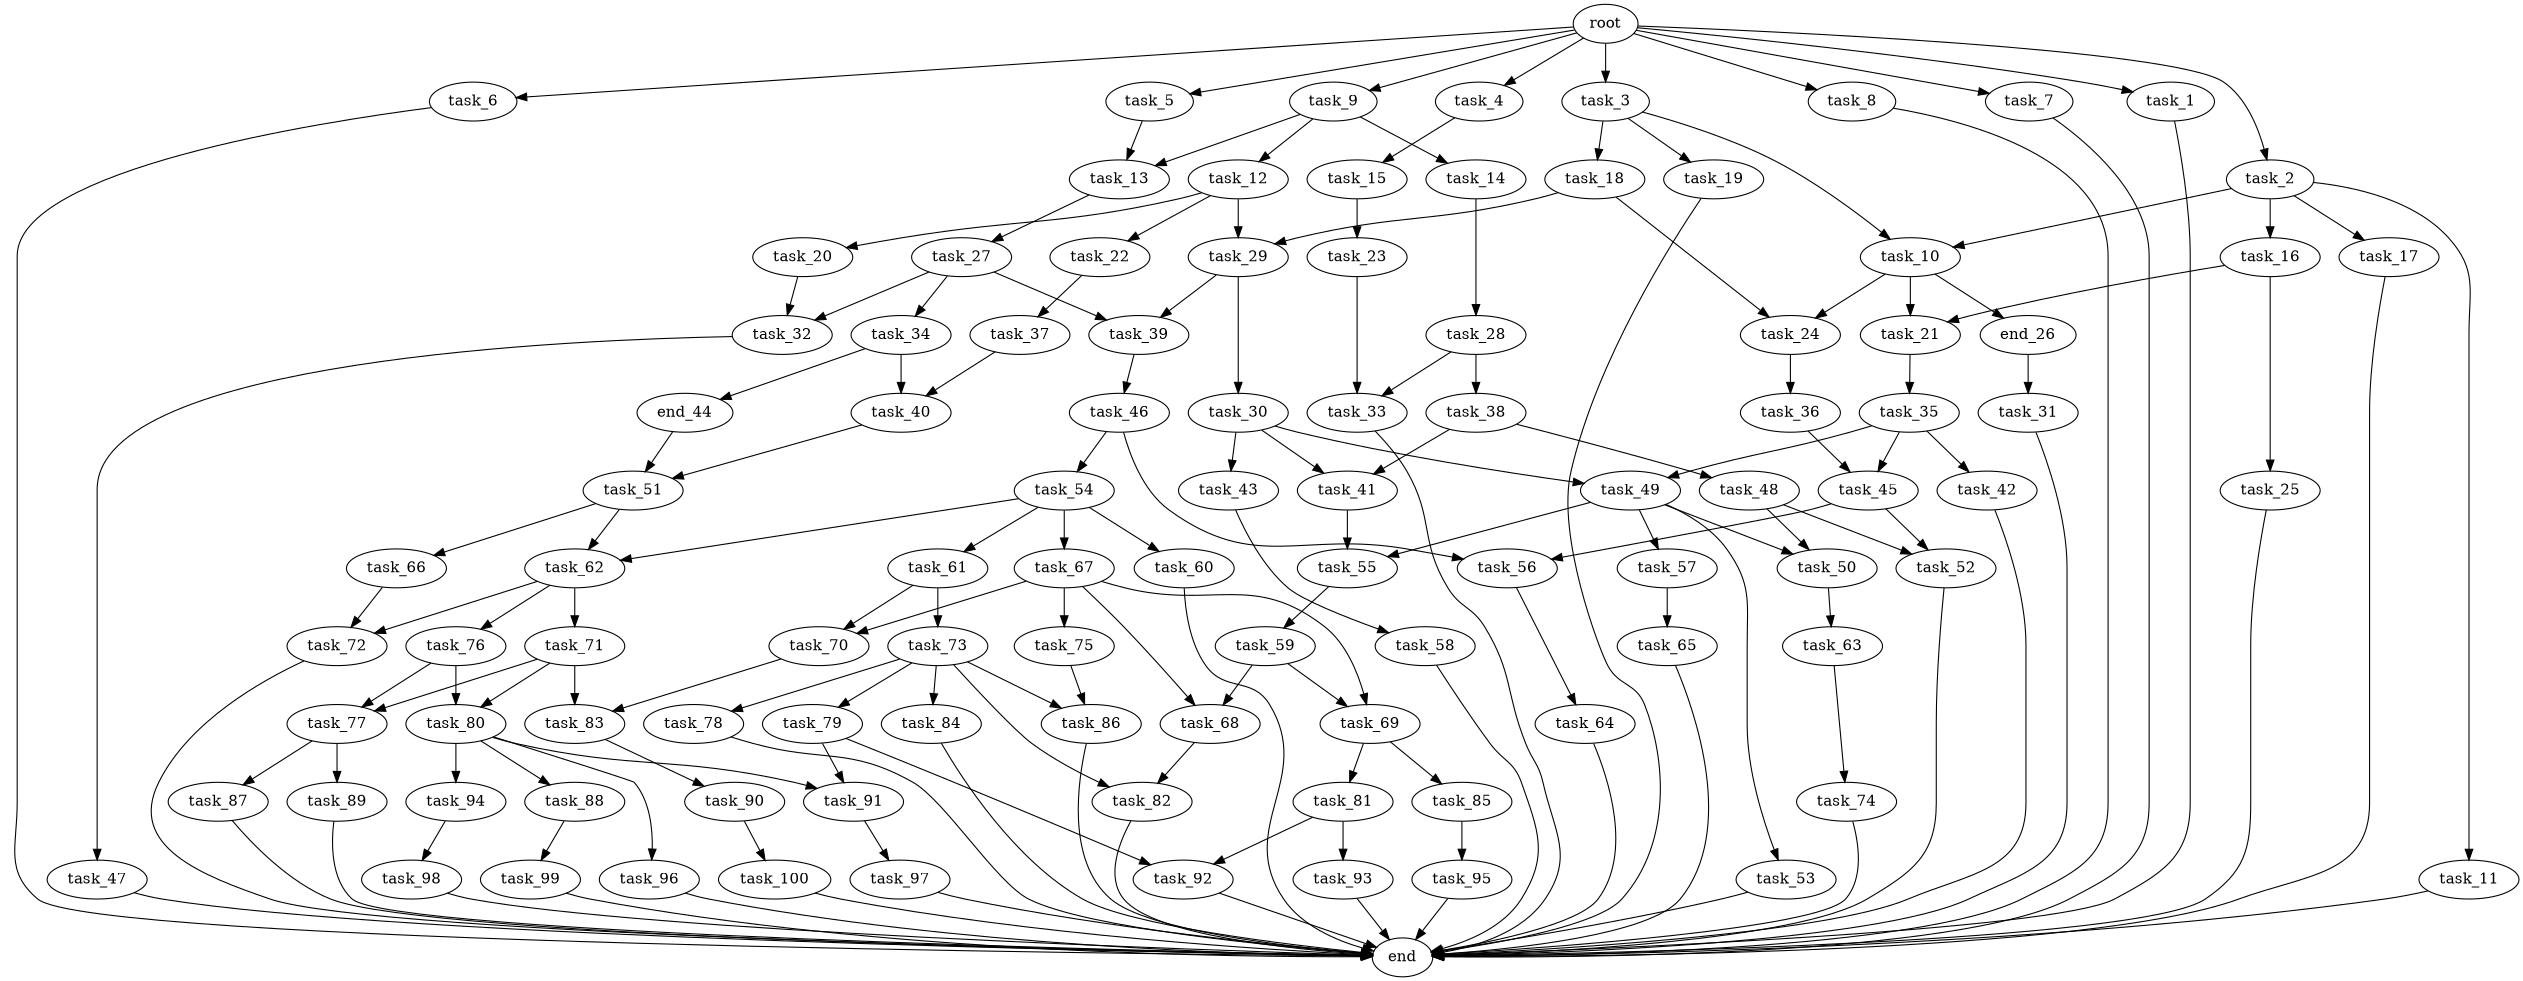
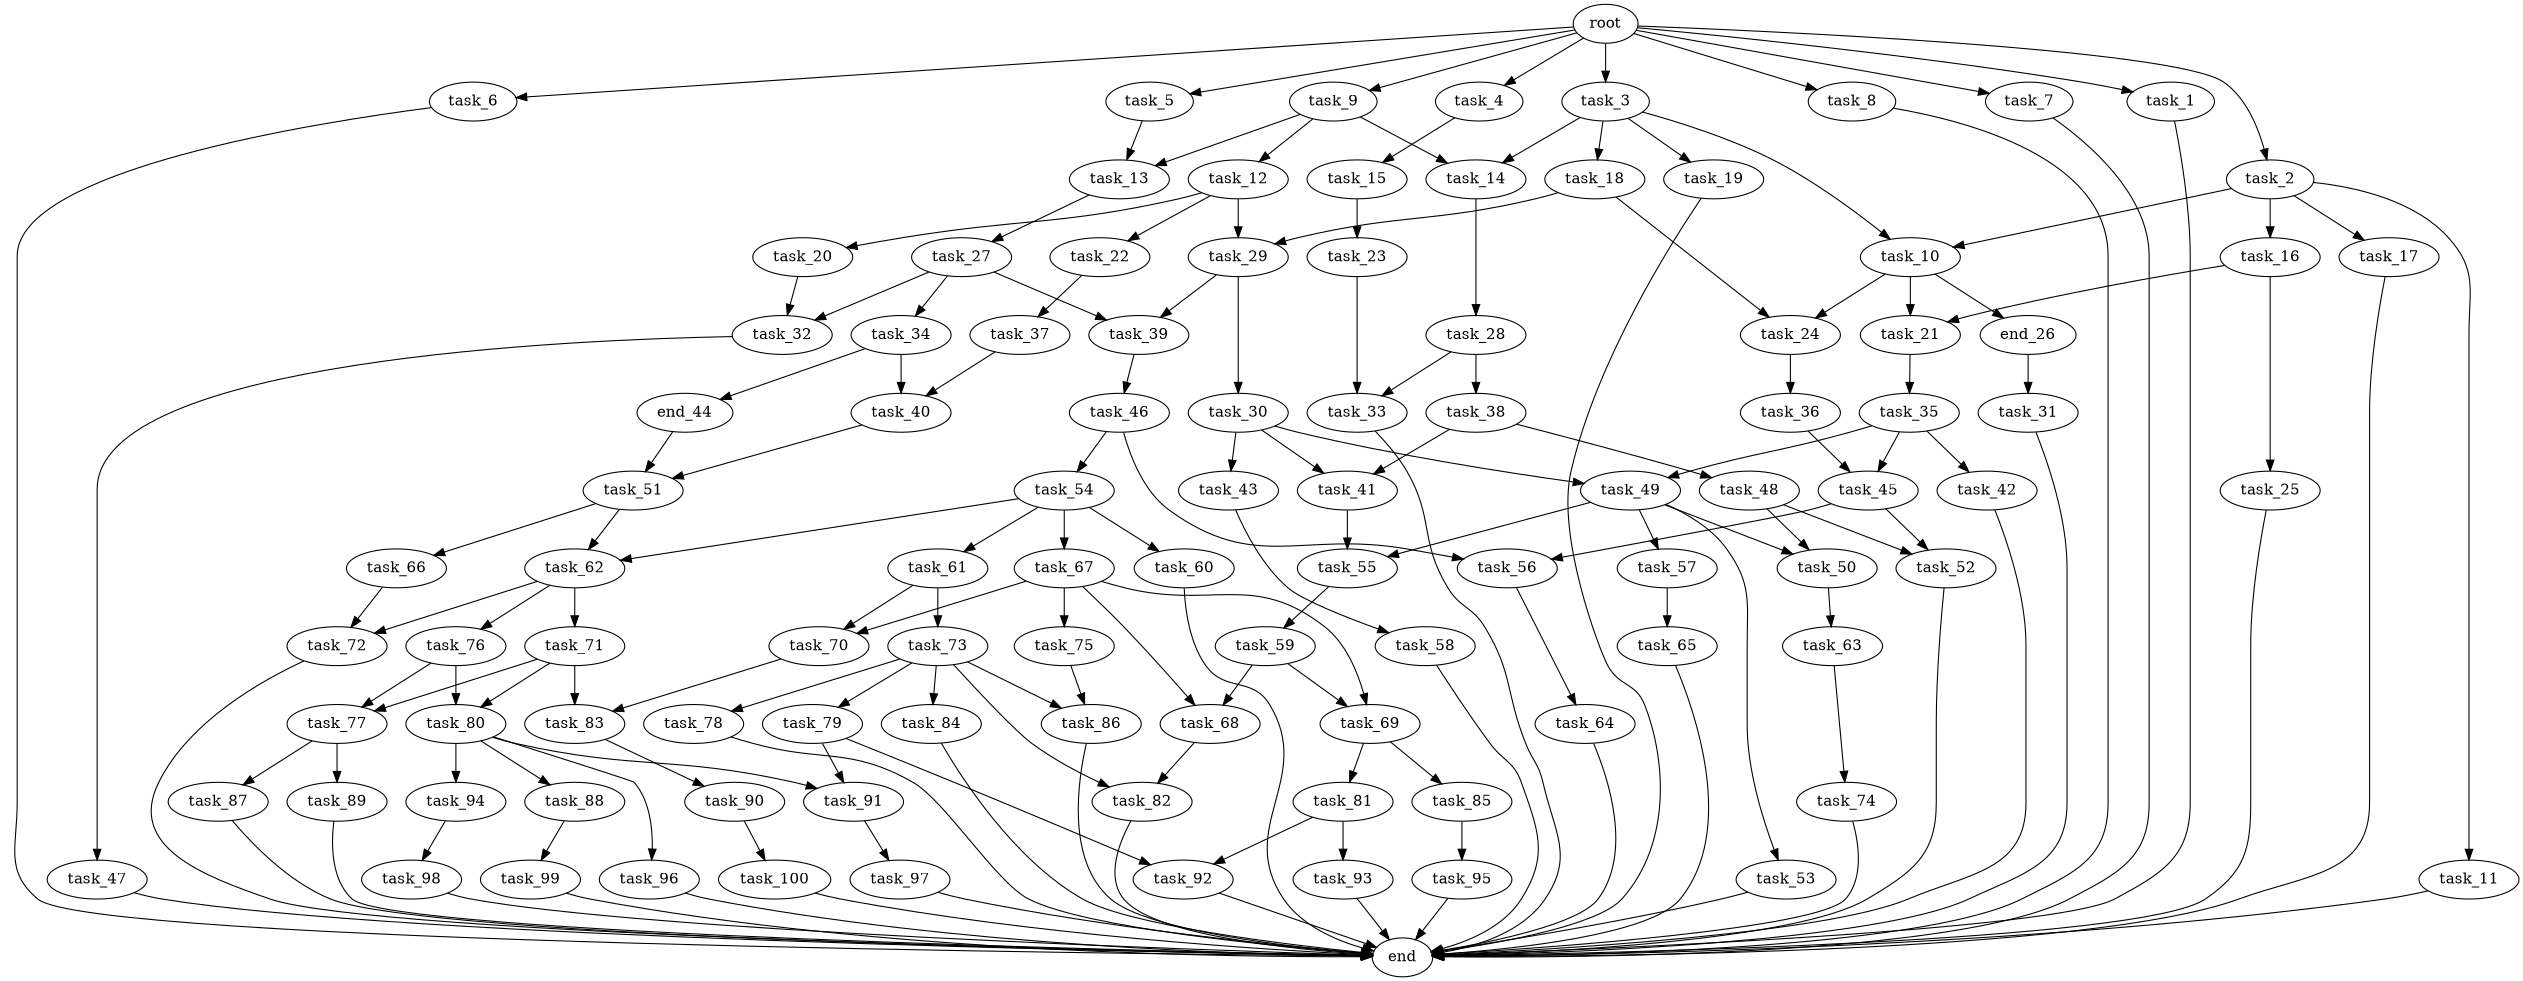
edge "task_3" -> "task_14": added
